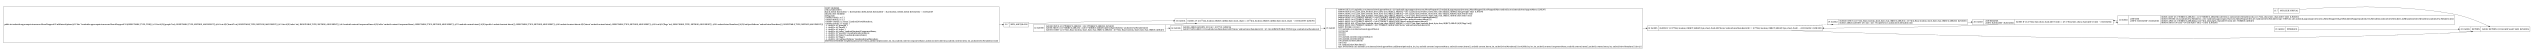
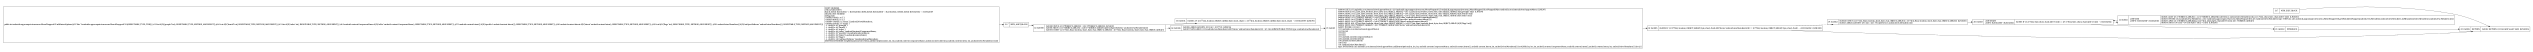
node "13: ?": text "MTH_EXIT_VIRTUAL" -> "MTH_EXIT_BLOCK"
node "20: 0x001f": text "LOOP_RENAME" -> "LOOP_START"
edge "12: ?" -> "15: 0x0004": now "12: ?" -> "14: 0x0000"
edge "20: 0x001f" -> "18: 0x001b": now "20: 0x001f" -> "23: 0x002c"
